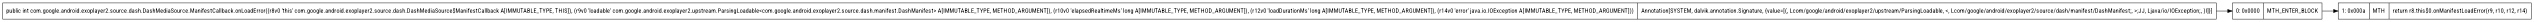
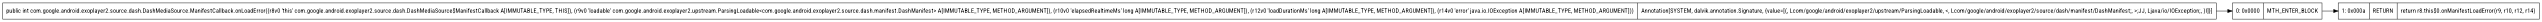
node "1: 0x000a": text "MTH" -> "RETURN"
